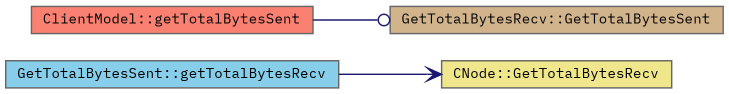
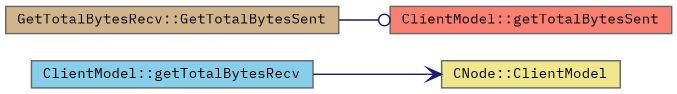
edge "ClientModel::getTotalBytesSent" -> "GetTotalBytesRecv::GetTotalBytesSent": reversed
node "GetTotalBytesSent::getTotalBytesRecv": label "GetTotalBytesSent::getTotalBytesRecv" -> "ClientModel::getTotalBytesRecv"
node "CNode::GetTotalBytesRecv": label "CNode::GetTotalBytesRecv" -> "CNode::ClientModel"
